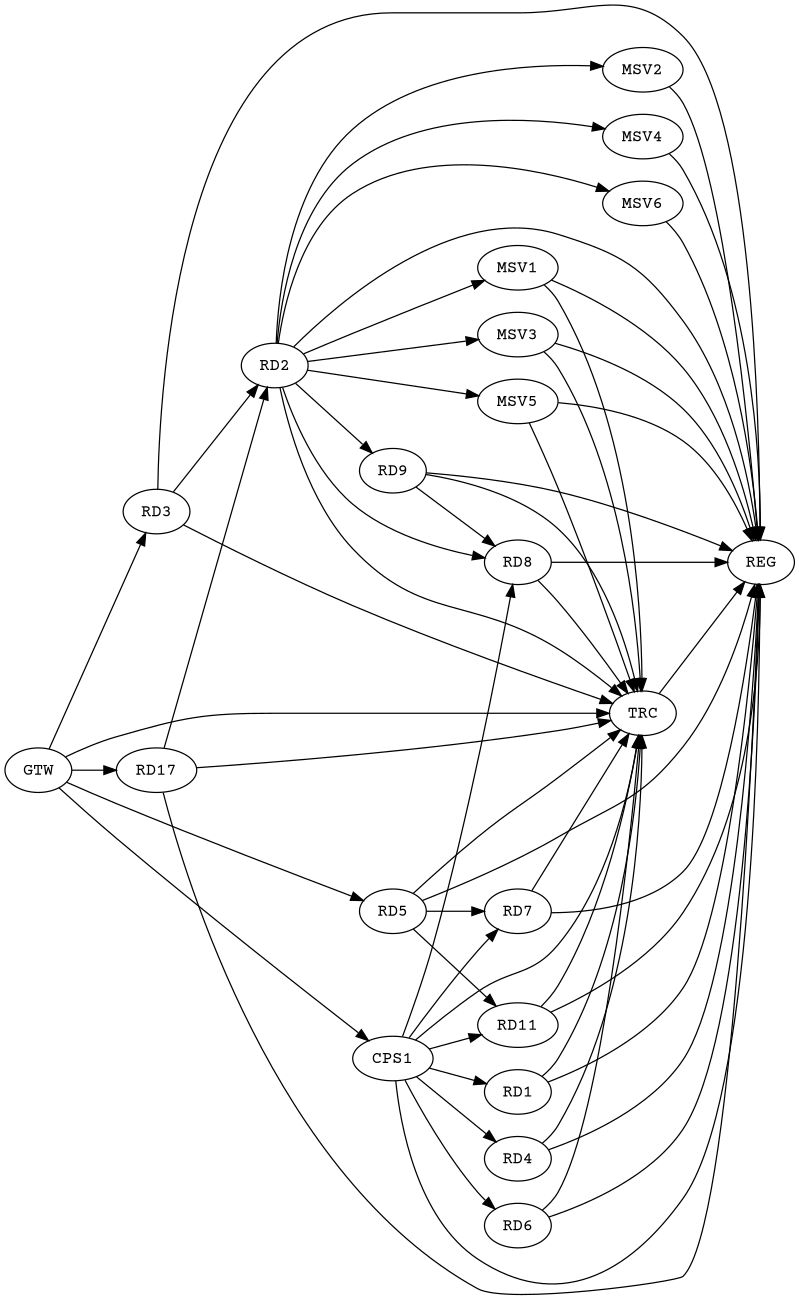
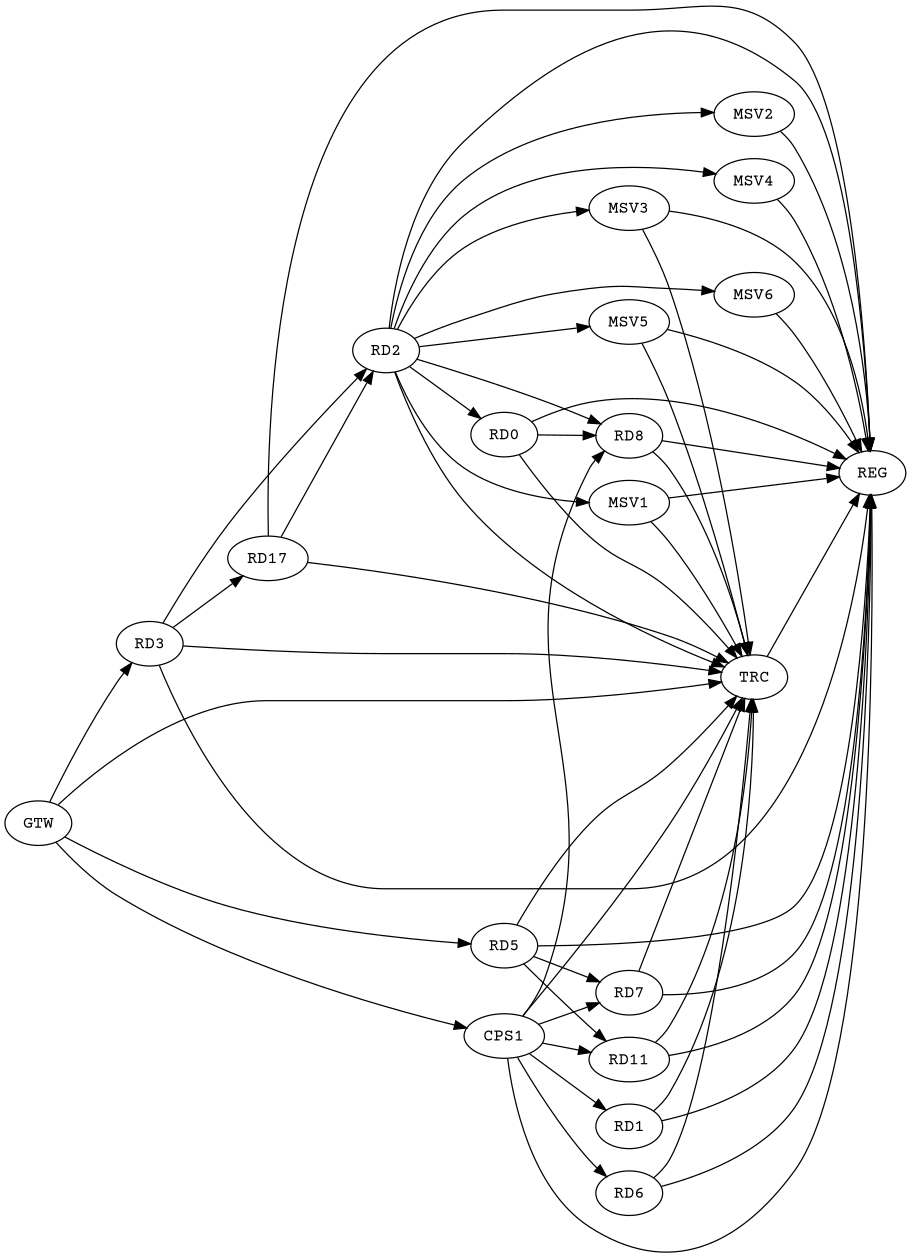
node "RD9": label "RD9" -> "RD0"
edge "GTW" -> "RD17": now "RD3" -> "RD17"
node "RD4": removed
